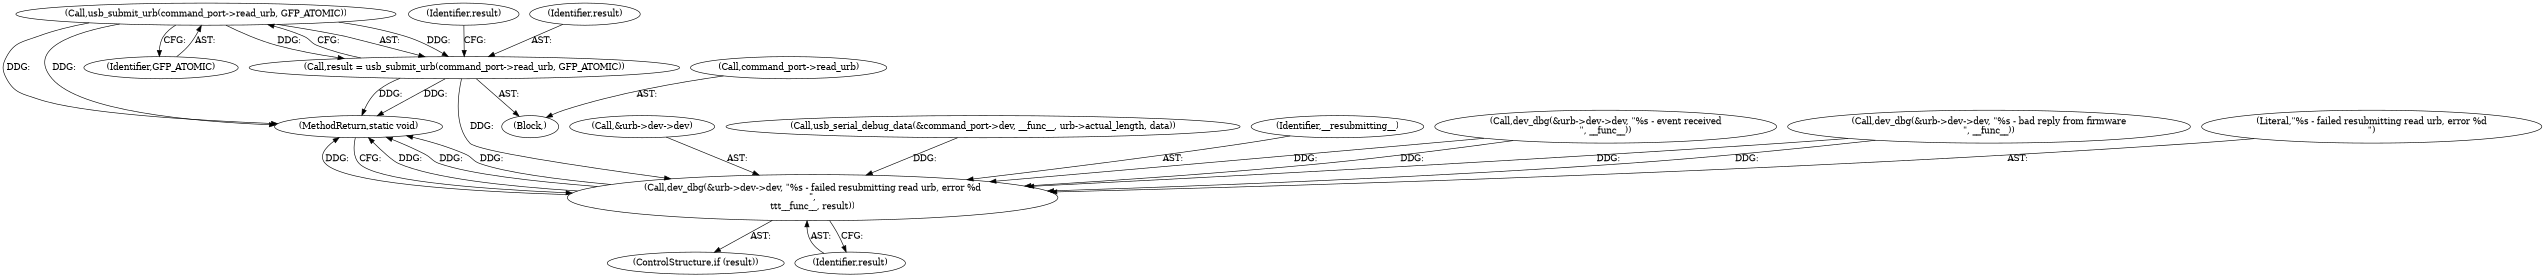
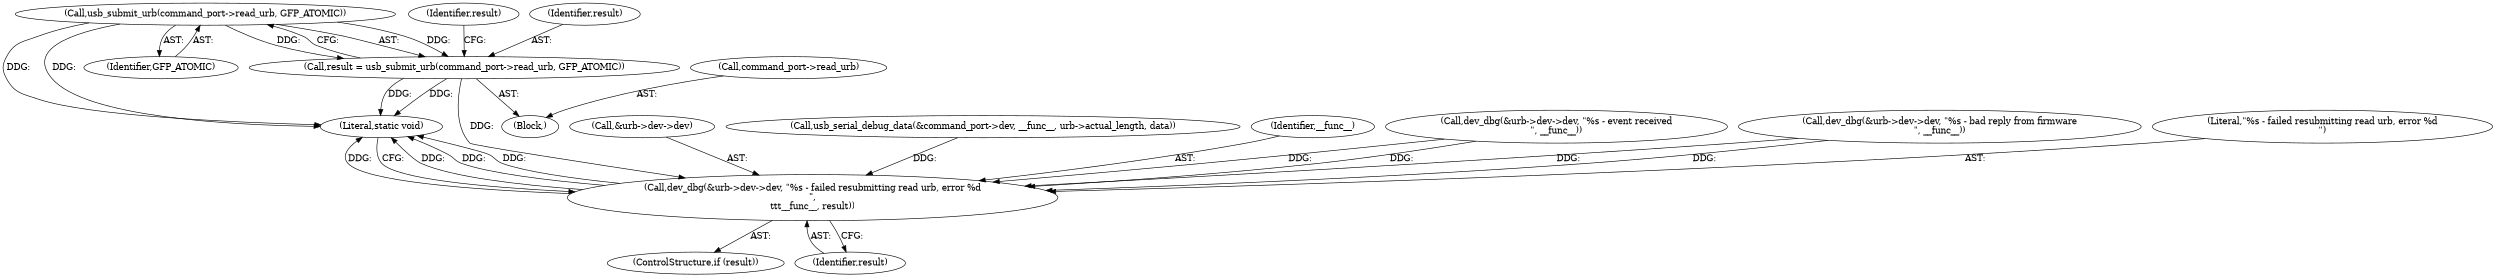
edge "(Call,usb_submit_urb(command_port->read_urb, GFP_ATOMIC))" -> "(Identifier,GFP_ATOMIC)": label "CFG: " -> "AST: "
node "(MethodReturn,static void)": label "(MethodReturn,static void)" -> "(Literal,static void)"
node "(Identifier,__resubmitting__)": label "(Identifier,__resubmitting__)" -> "(Identifier,__func__)"
